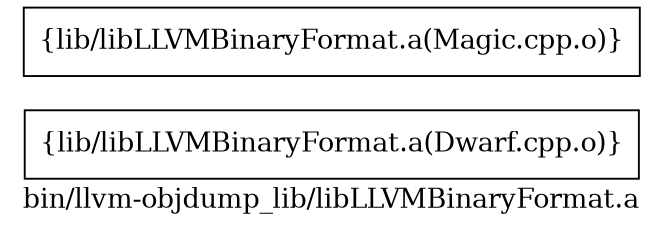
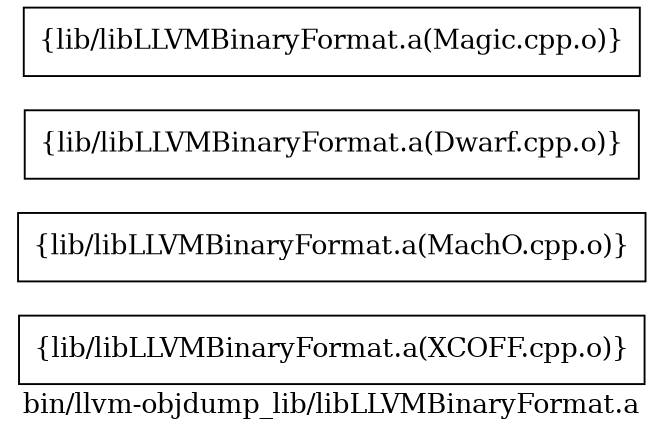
node "{lib/libLLVMBinaryFormat.a(MachO.cpp.o)}": added
node "{lib/libLLVMBinaryFormat.a(XCOFF.cpp.o)}": added
